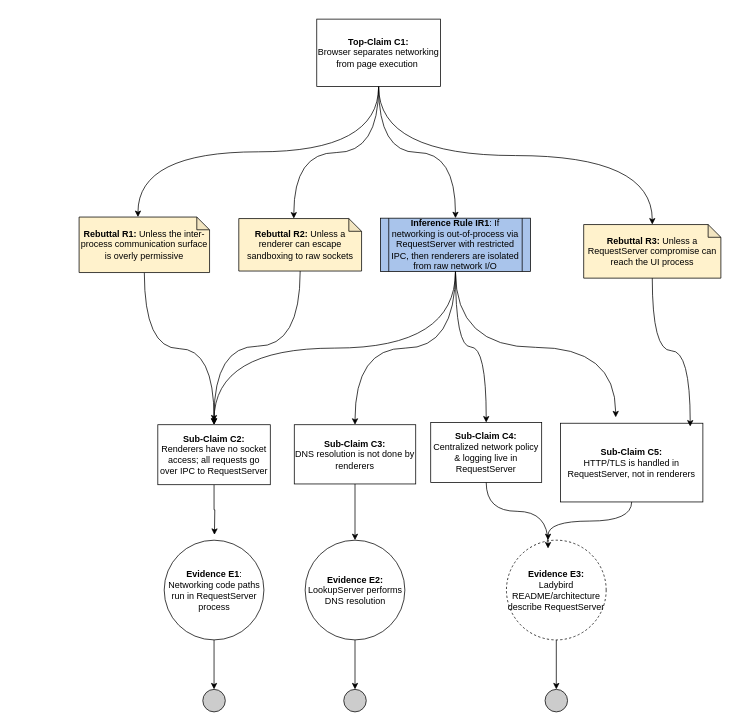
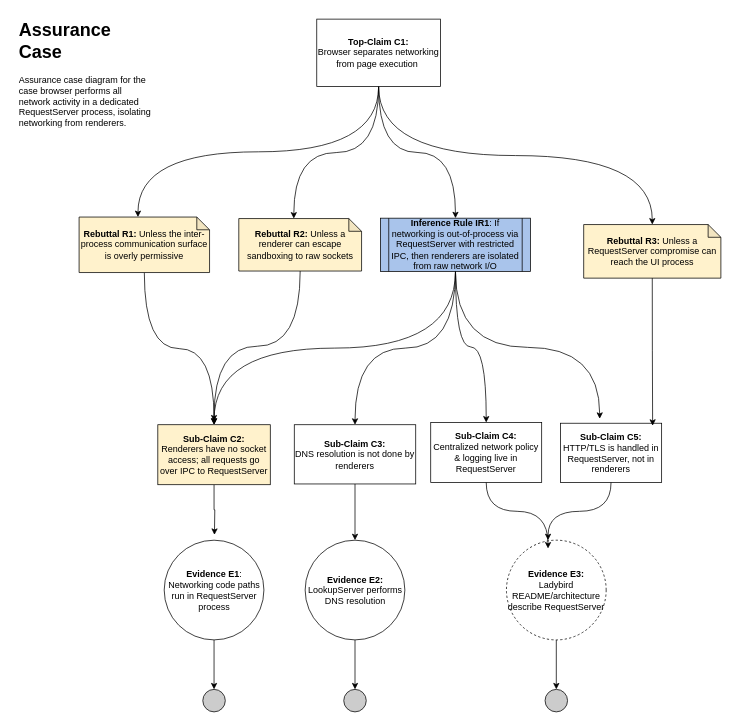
node "Assurance CaseAssurance case diagram for the case browser performs all network activity in a dedicated RequestServer process, isolating networking from renderers.": added
node "Sub-Claim C2: Renderers have no socket access; all requests go over IPC to RequestServer": fillcolor #ffffff -> #fff2cc
node "Sub-Claim C5: HTTP/TLS is handled in RequestServer, not in renderers": size 143x79 -> 101x59
